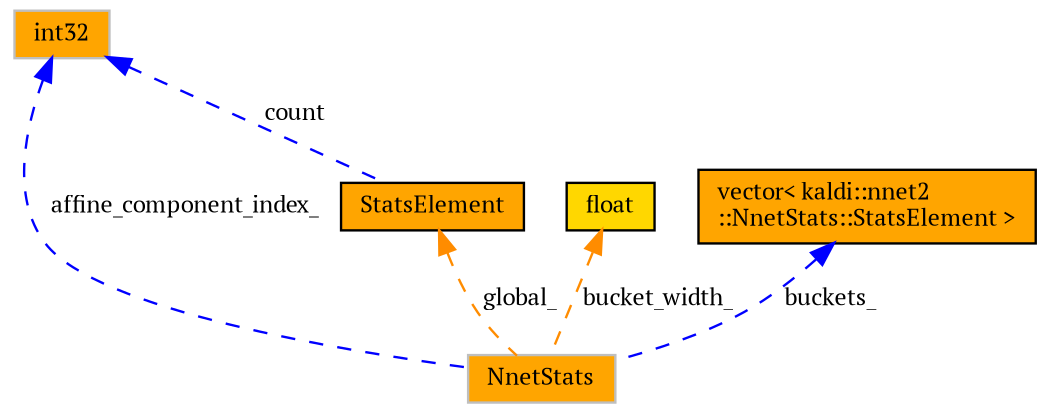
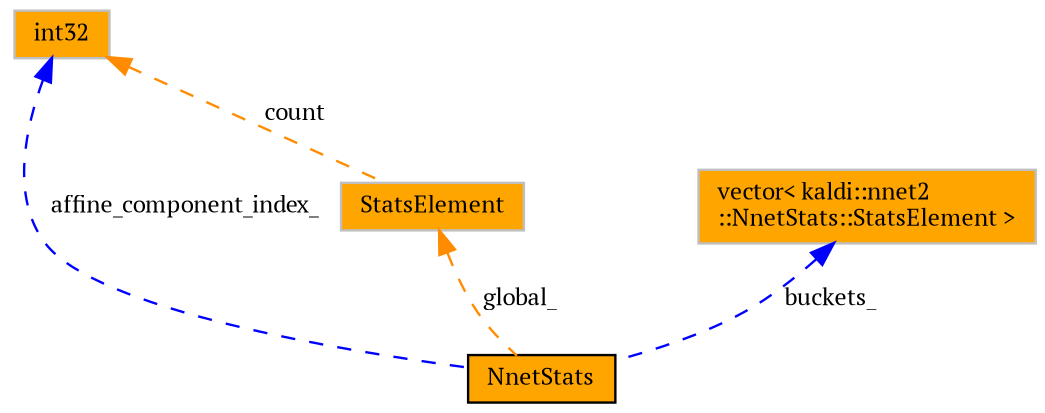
edge "StatsElement" -> "int32": color blue -> darkorange
node "StatsElement": color black -> grey75
node "float": removed
node "vector< kaldi::nnet2 ::NnetStats::StatsElement >": color black -> grey75
node "NnetStats": color grey75 -> black
